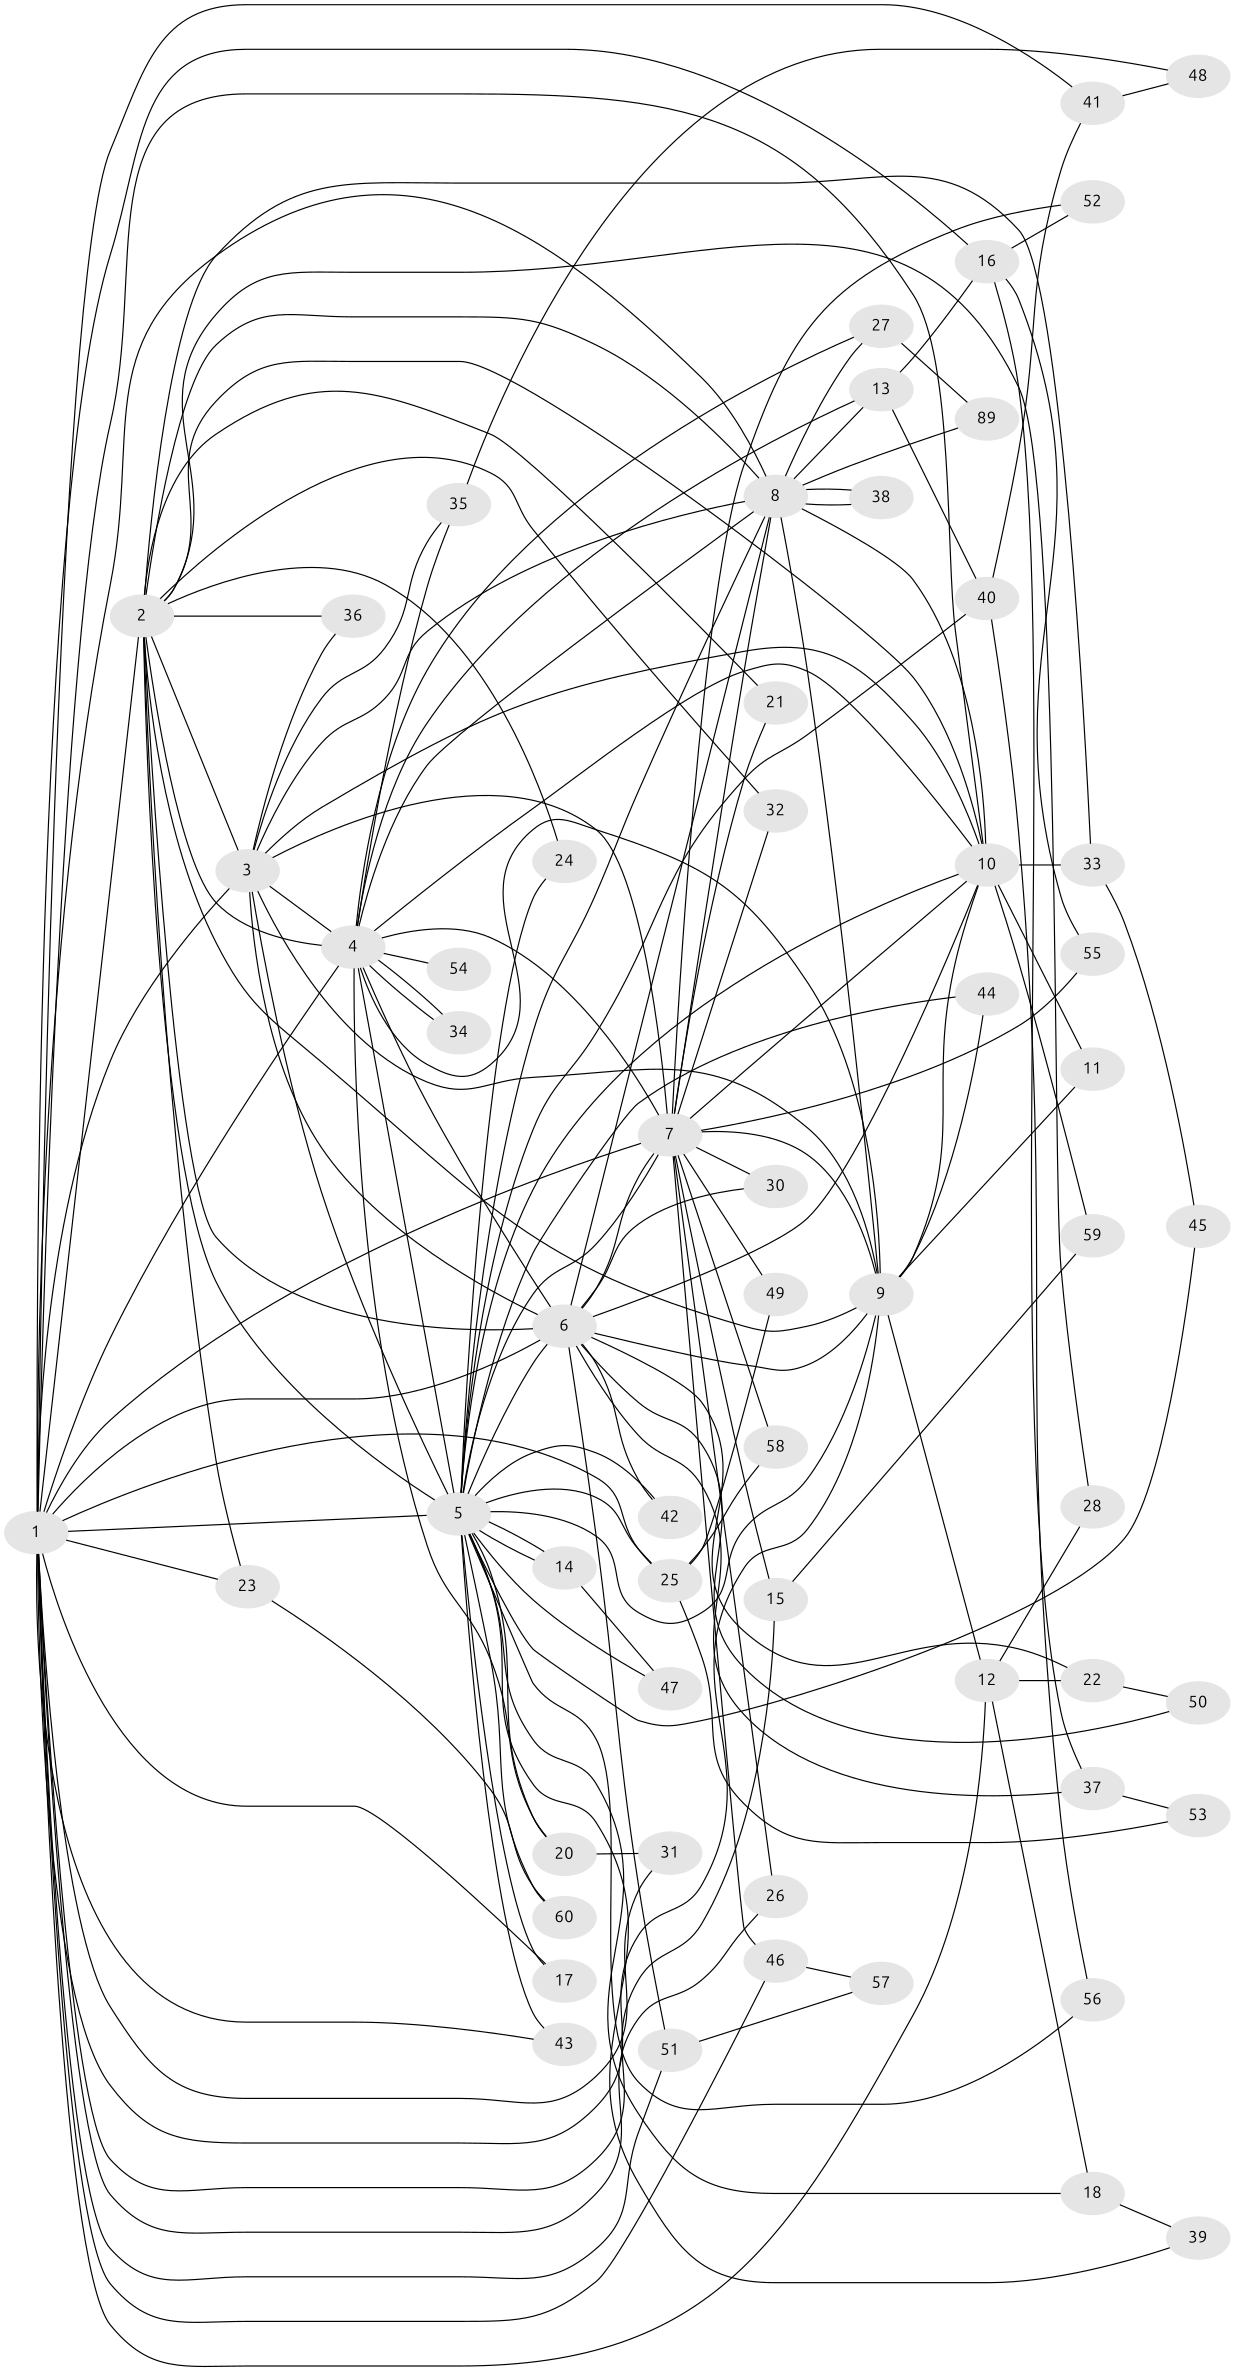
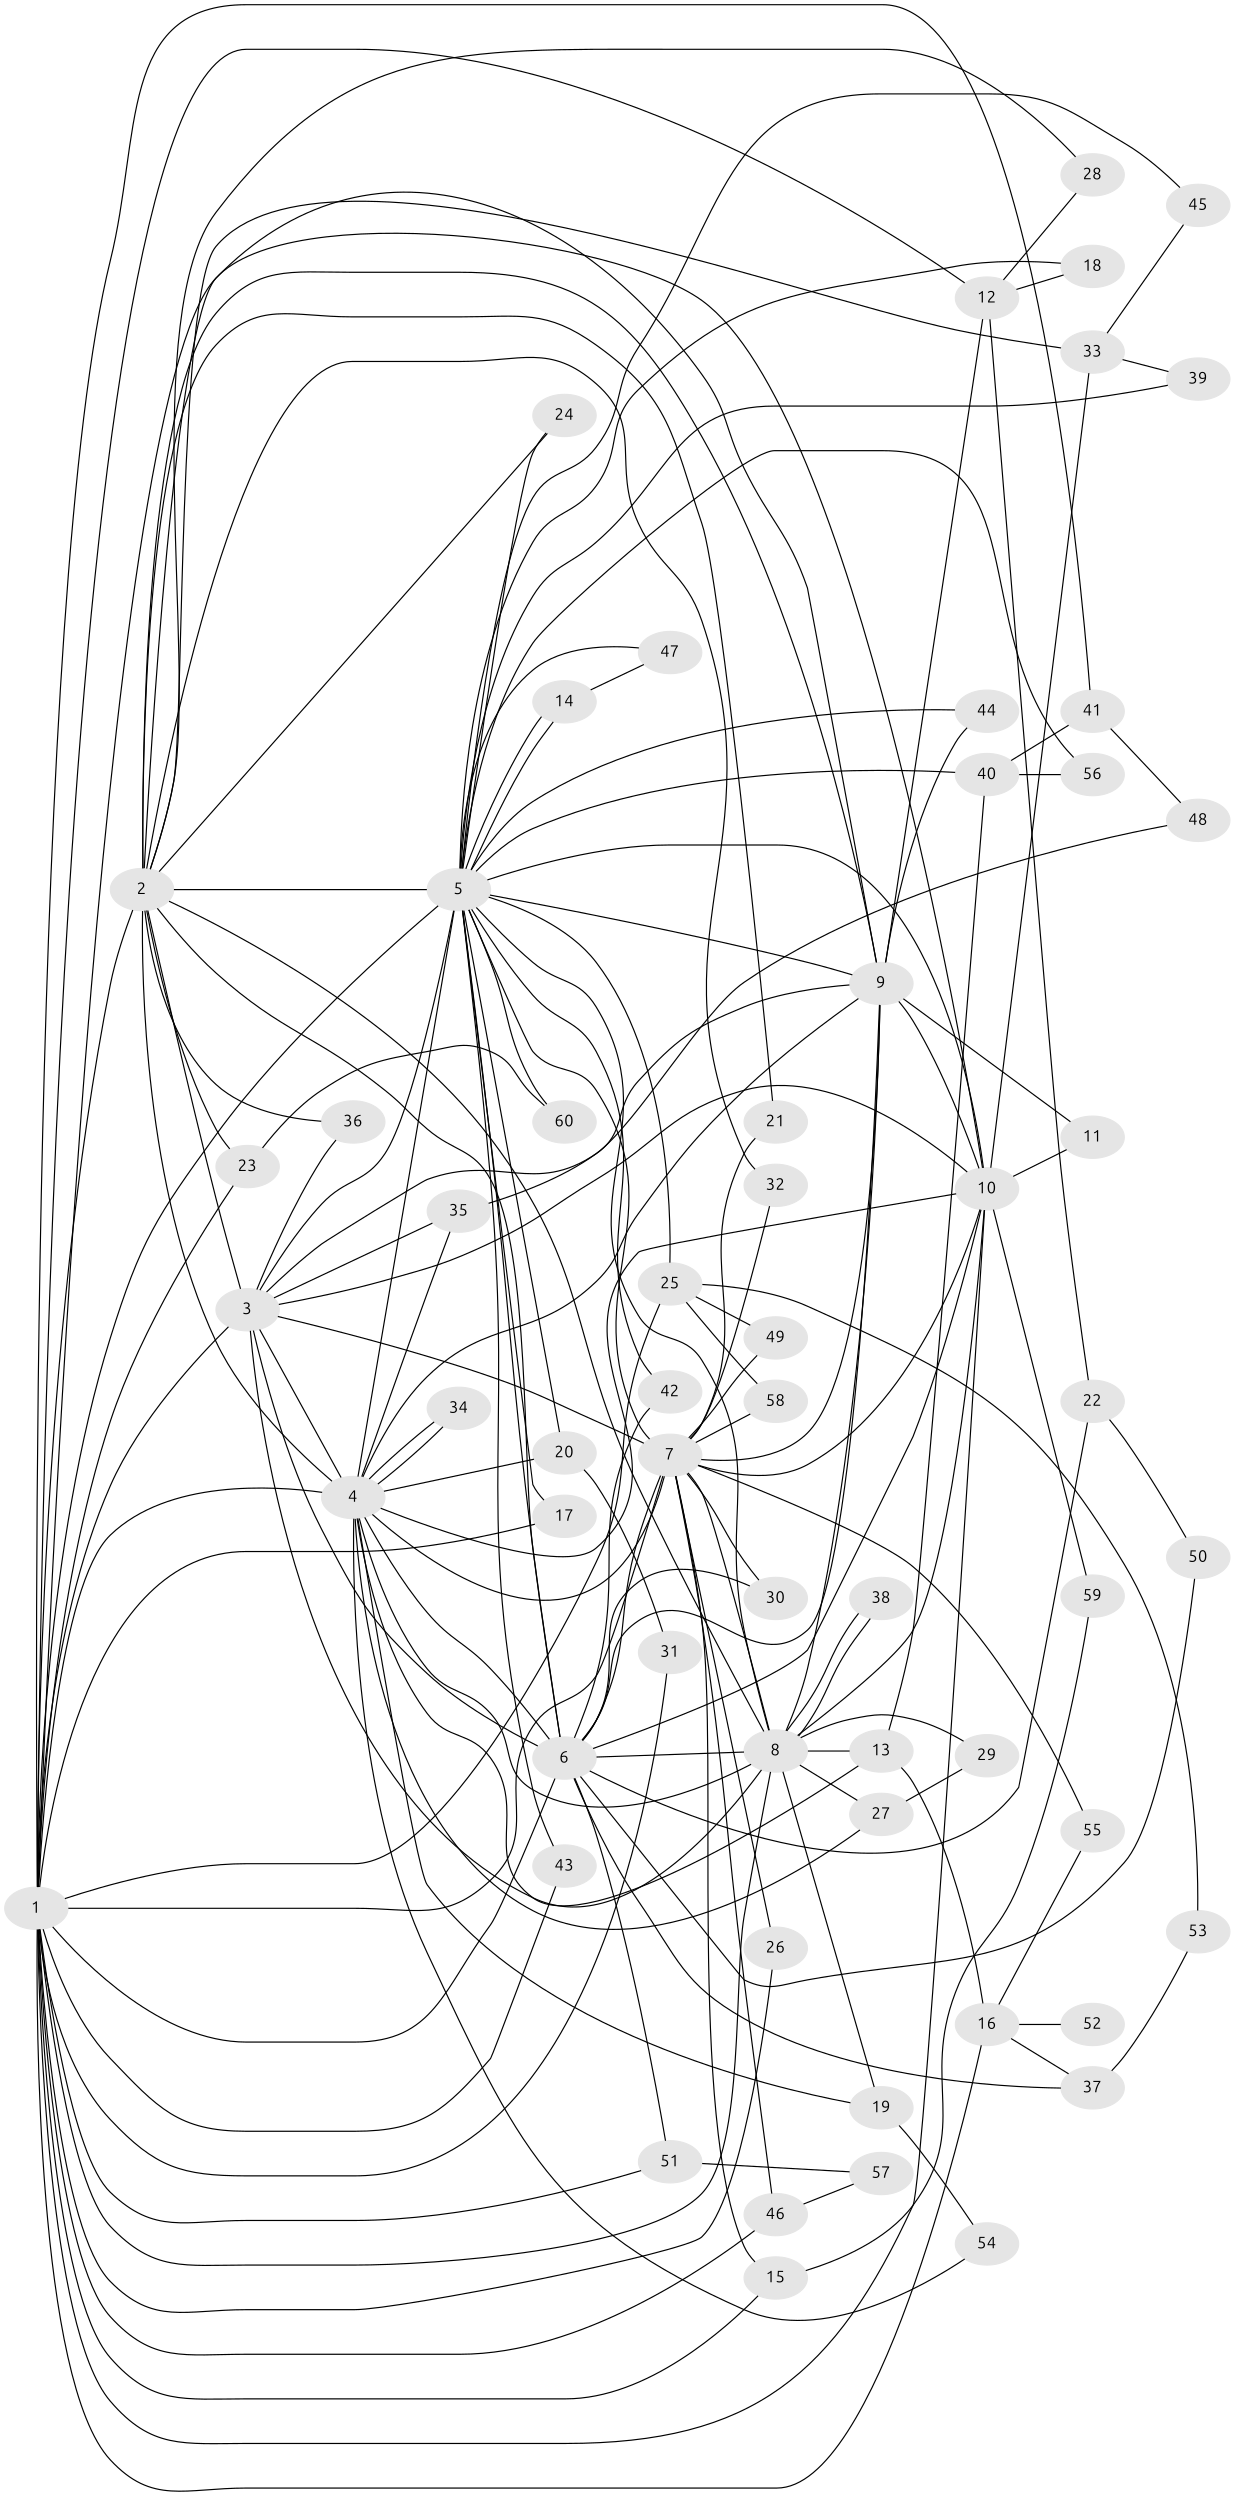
node "89": label "89" -> "29"
edge "52" -- "7": removed
node "19": added
edge "18" -- "39": now "33" -- "39"
